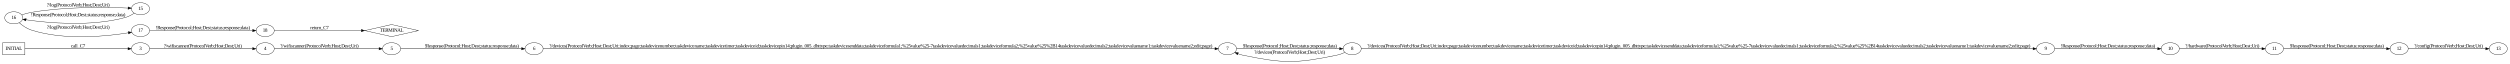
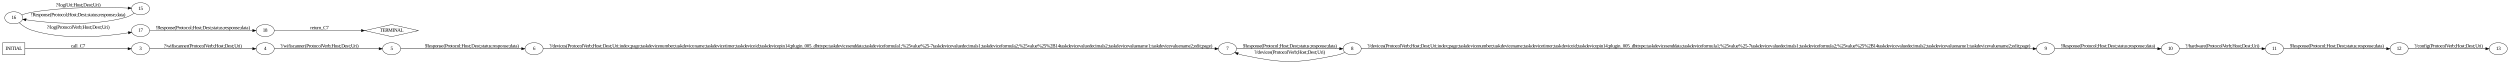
edge "16" -> "15": label "?/log(ProtocolVerb;Host;Dest;Uri)" -> "?/log(Uri;Host;Dest;Uri)"
